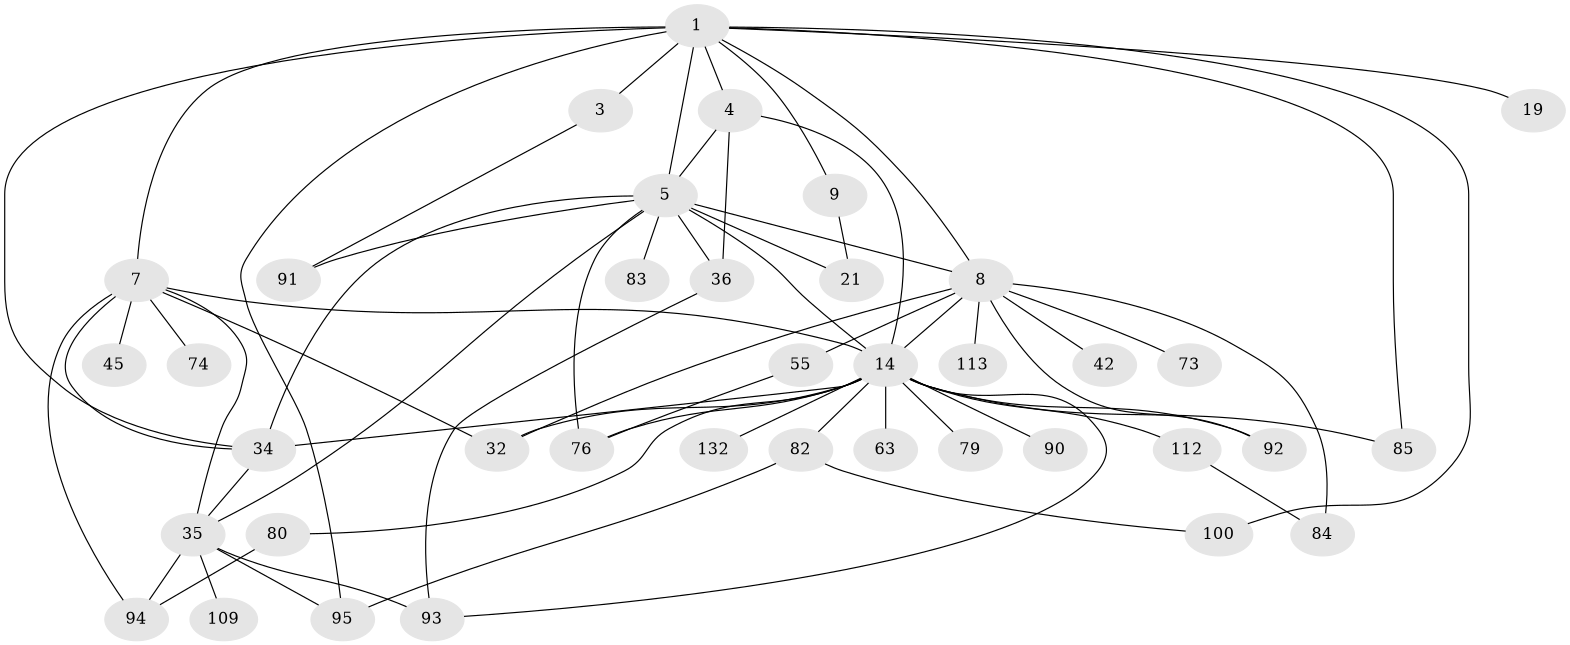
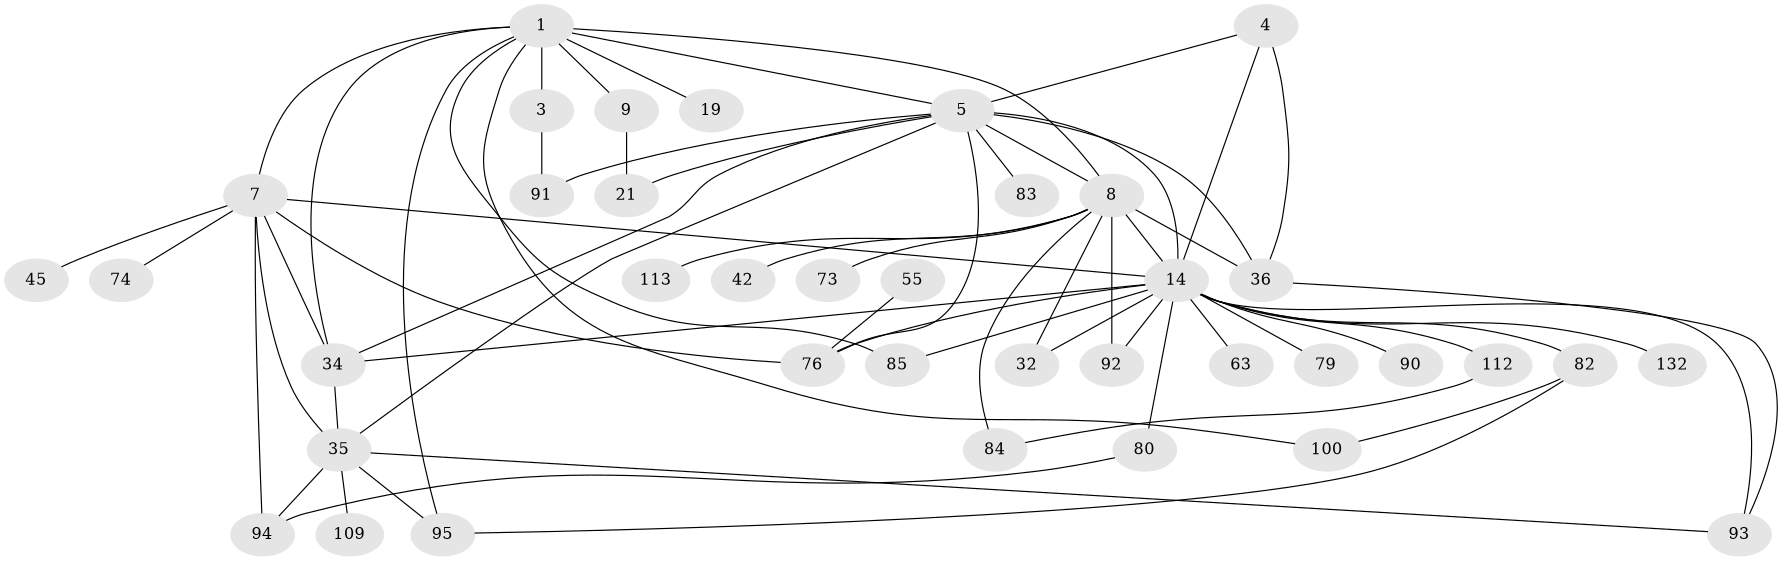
edge "1" -- "4": removed
edge "8" -- "55": now "8" -- "36"
edge "7" -- "32": now "7" -- "76"
